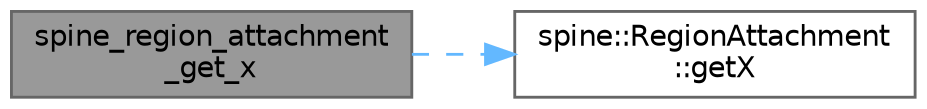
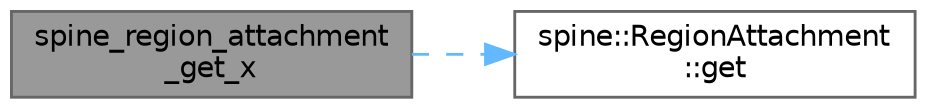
node "spine::RegionAttachment ::getX": label "spine::RegionAttachment ::getX" -> "spine::RegionAttachment ::get"
